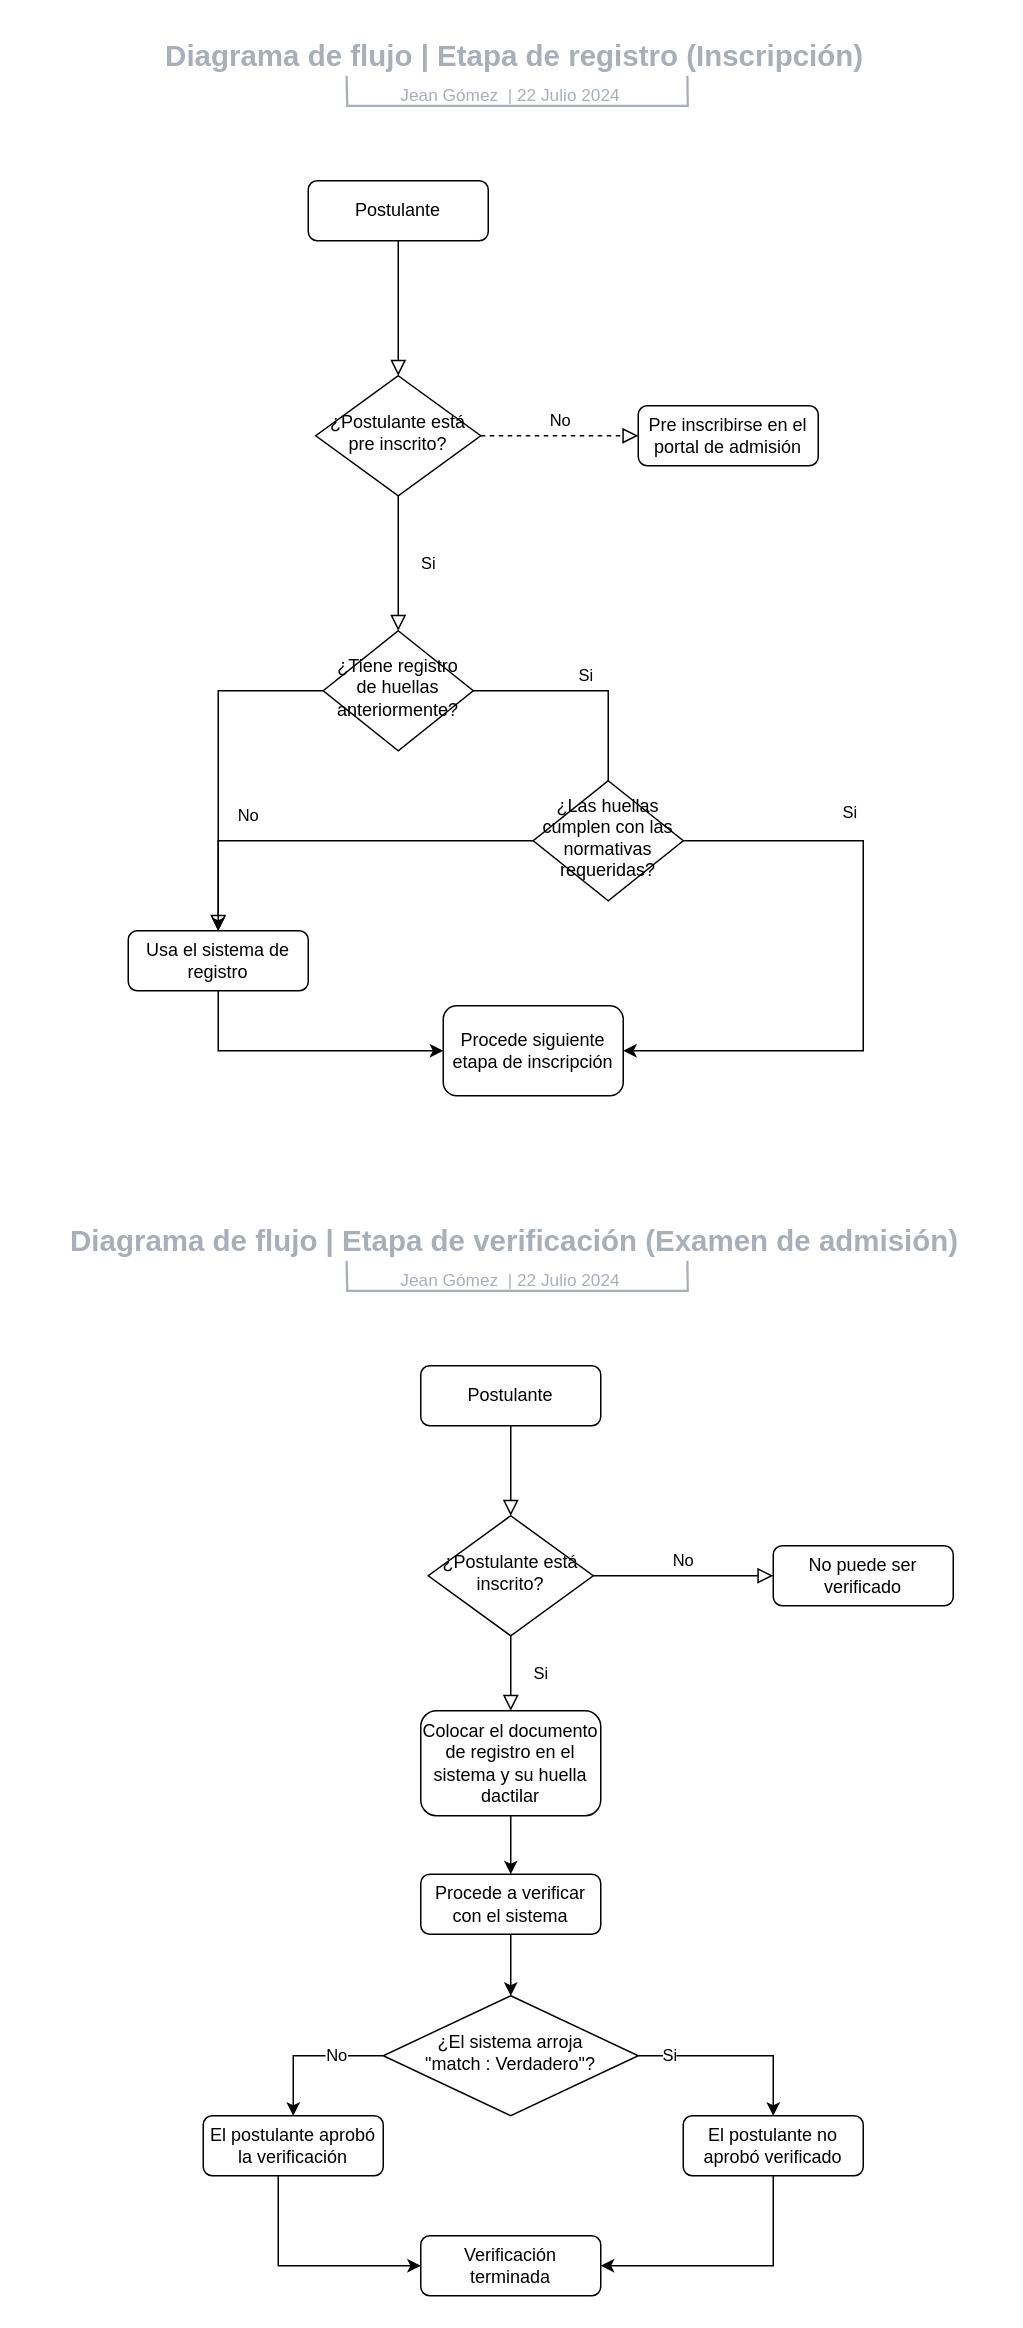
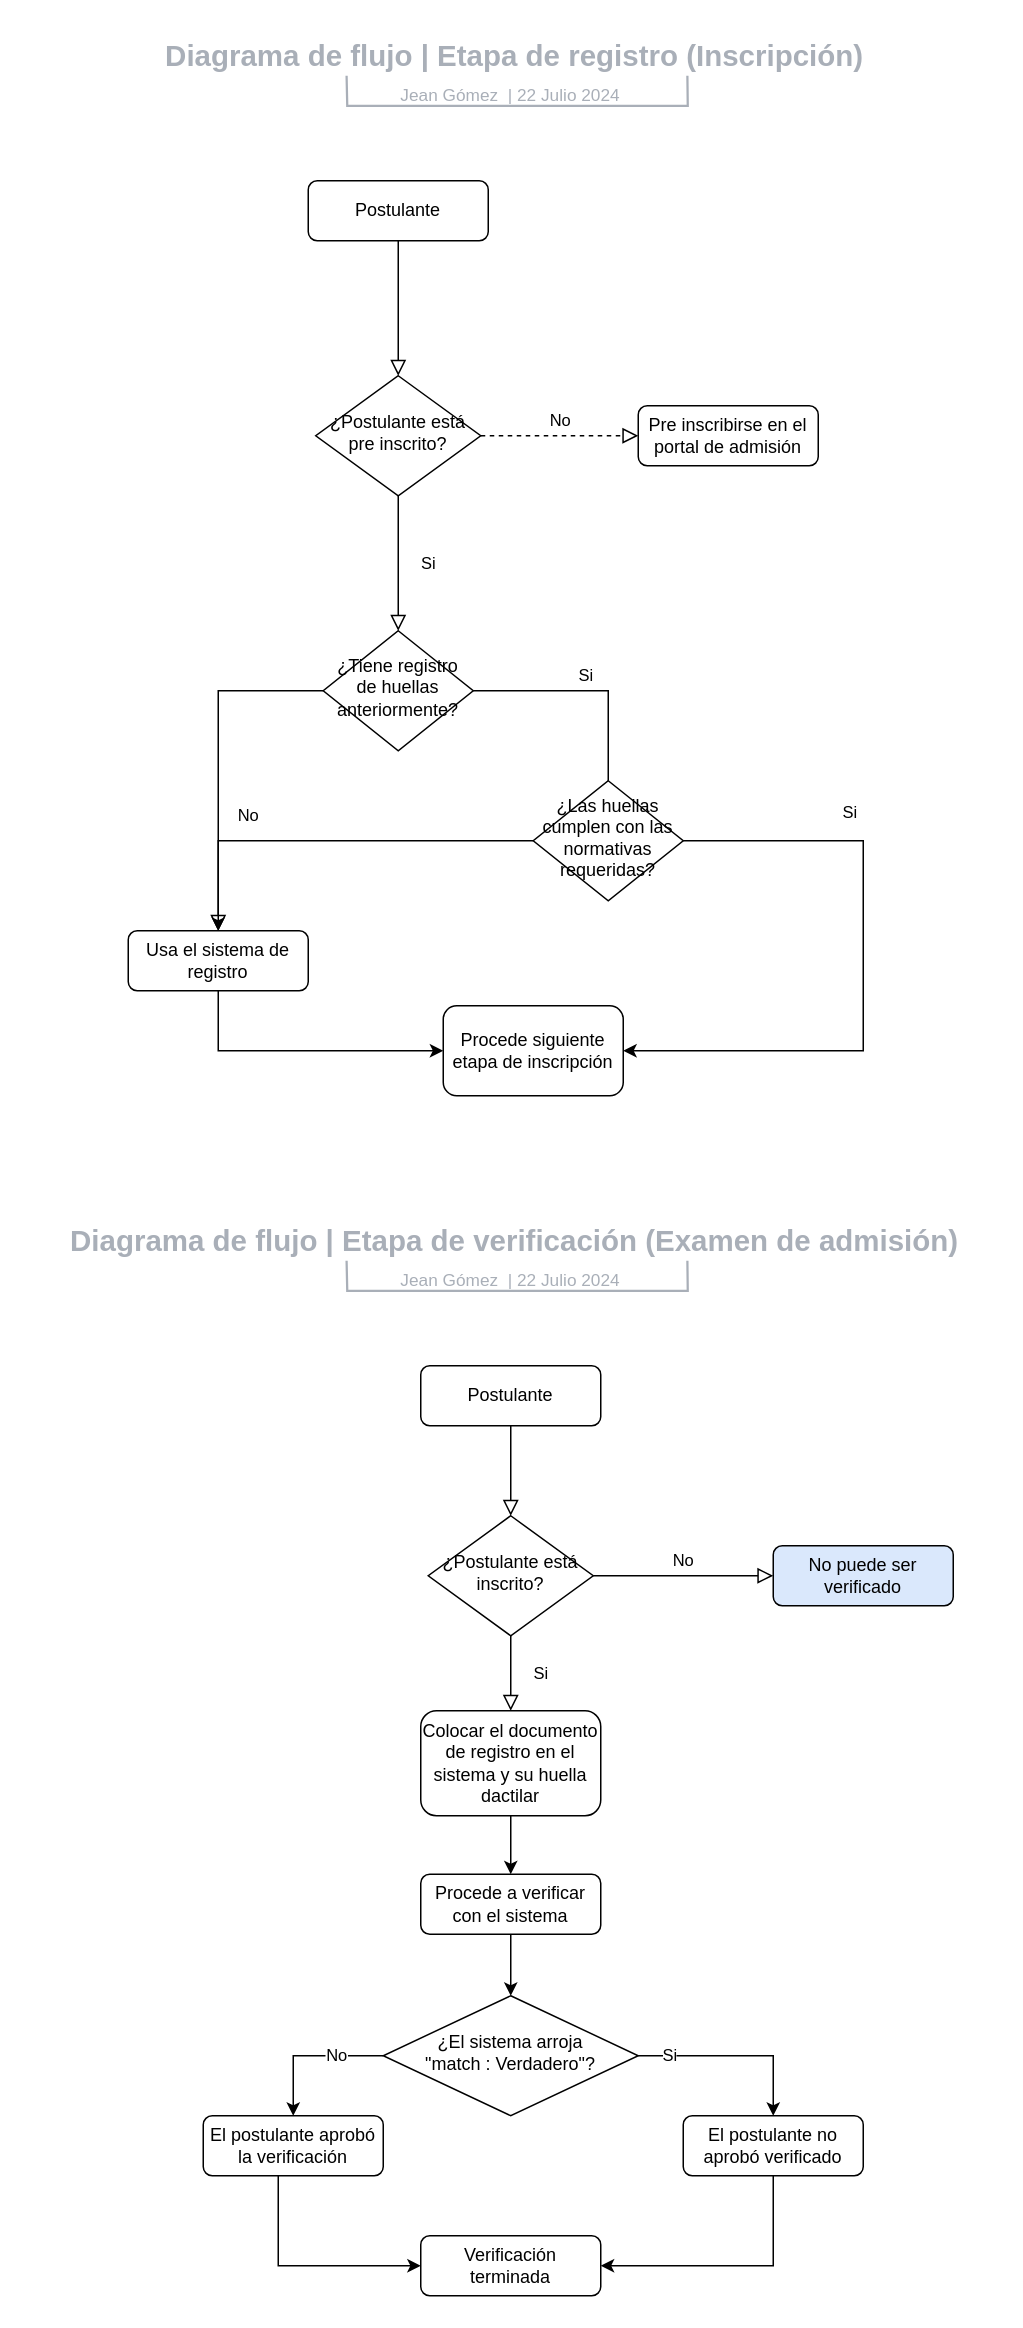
node "No puede ser verificado": fillcolor #ffffff -> #dae8fc
